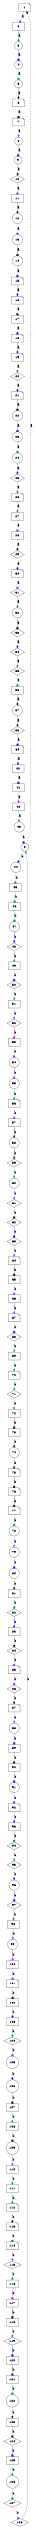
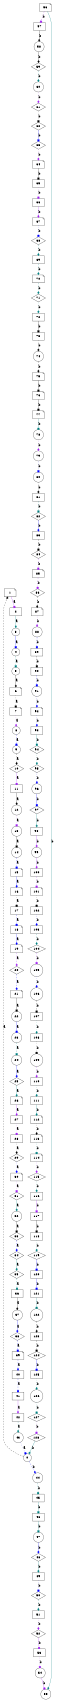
edge "55" -> "56": reversed
